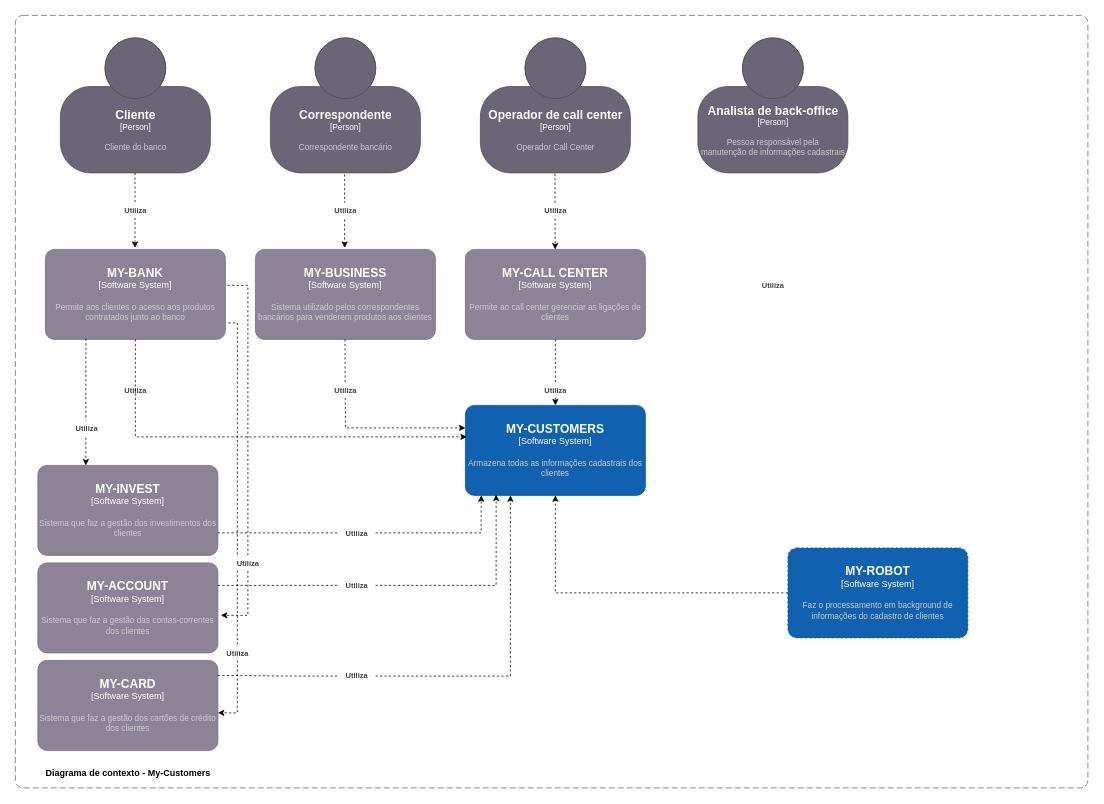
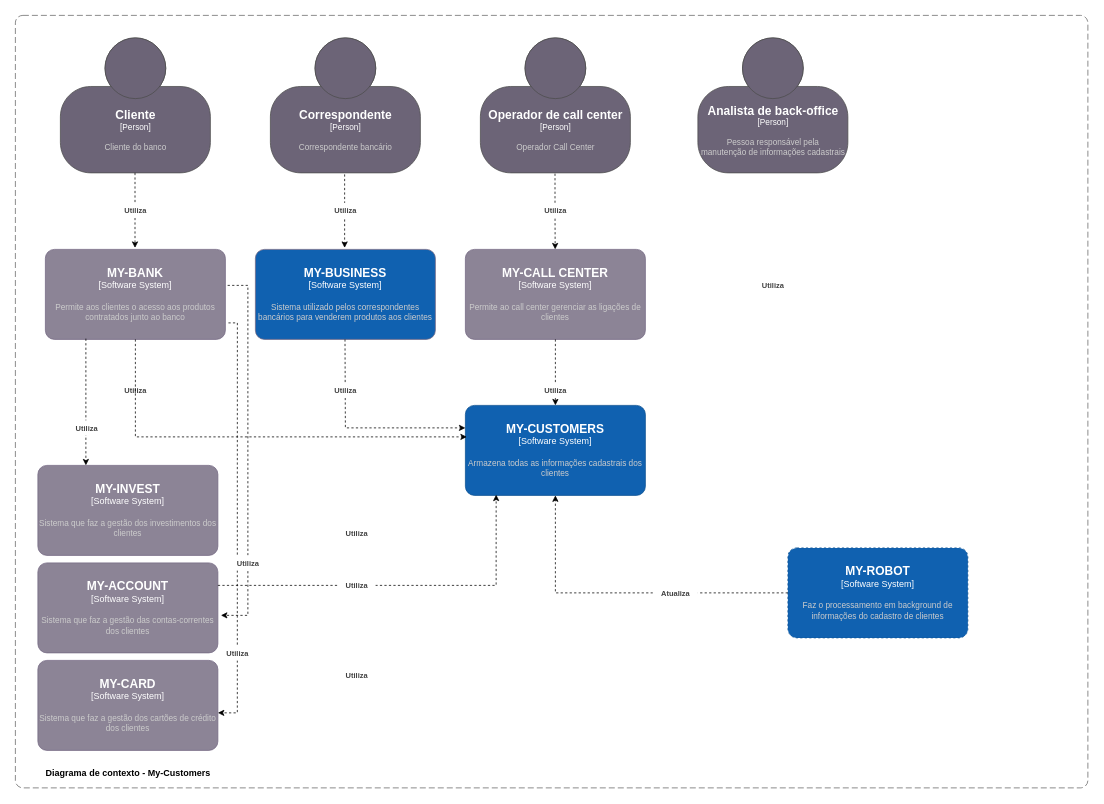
node "MY-BUSINESS [Software System] Sistema utilizado pelos correspondentes bancários para venderem produtos aos clientes": fillcolor #8c8496 -> #1061b0
edge "MY-INVEST [Software System] Sistema que faz a gestão dos investimentos dos clientes" -> "MY-CUSTOMERS [Software System] Armazena todas as informações cadastrais dos clientes": removed
edge "MY-CARD [Software System] Sistema que faz a gestão dos cartões de crédito dos clientes" -> "MY-CUSTOMERS [Software System] Armazena todas as informações cadastrais dos clientes": removed
node "Atualiza": added
